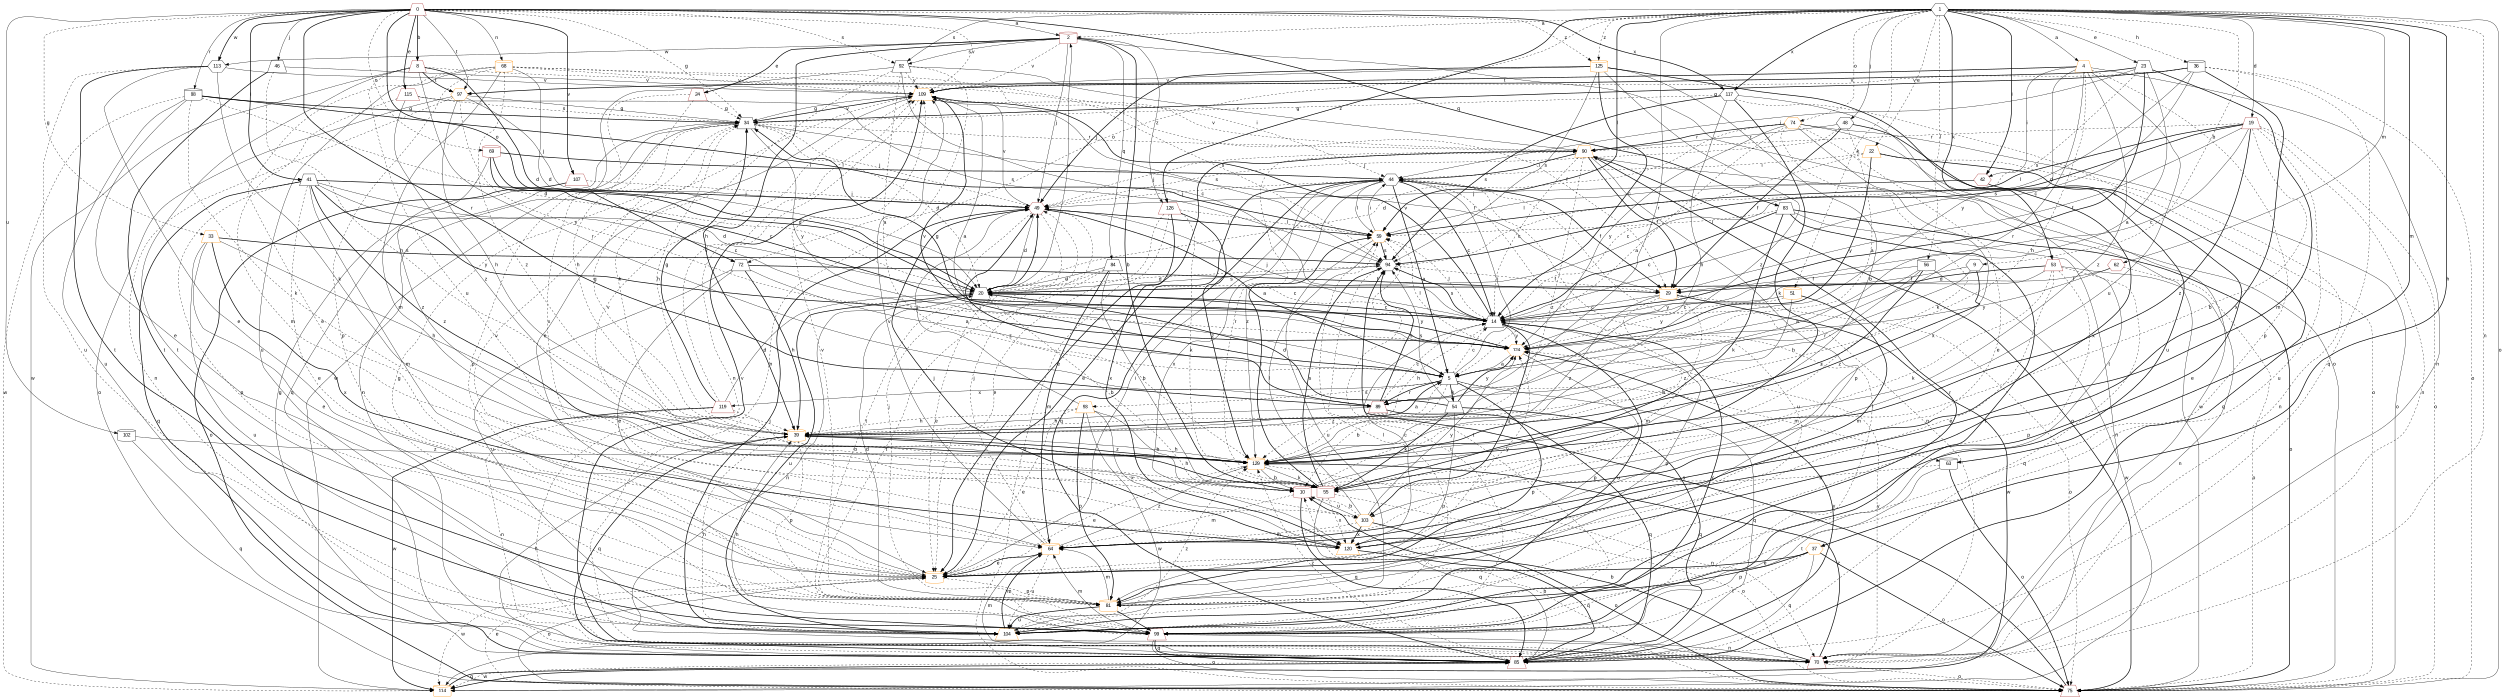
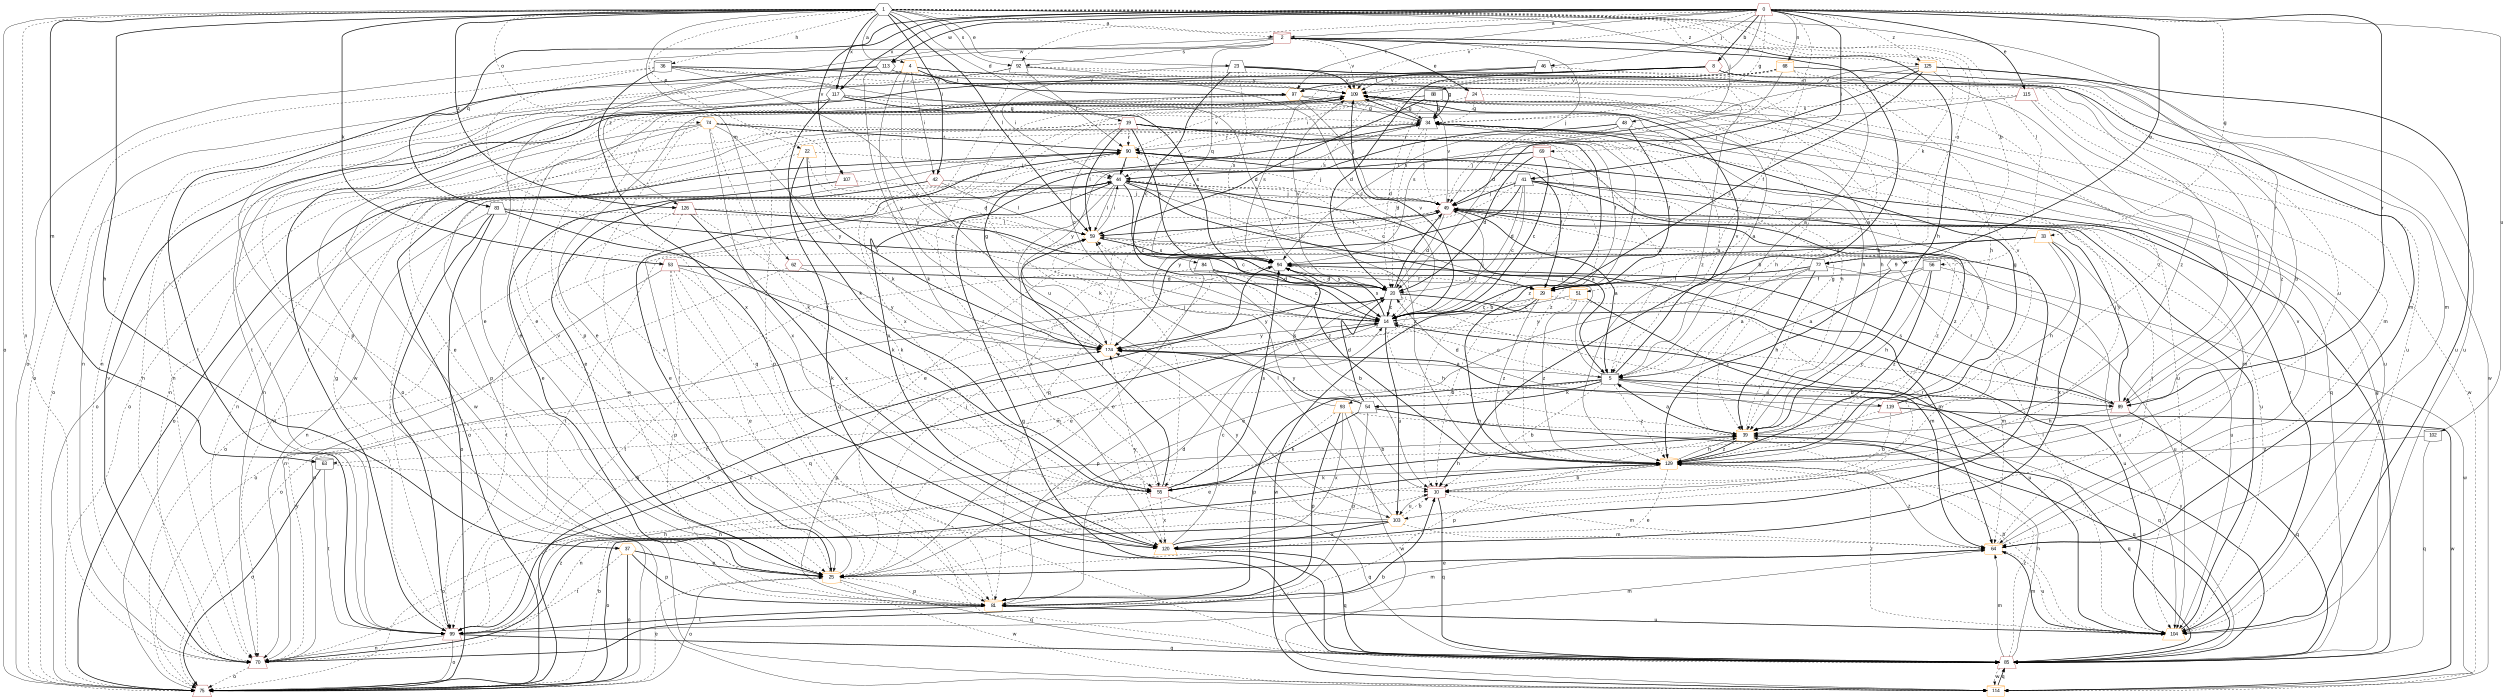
node "8": shape trapezium -> hexagon
edge "20" -> "2": now "20" -> "109"
node "5": shape trapezium -> cylinder
edge "37" -> "85": now "25" -> "85"
